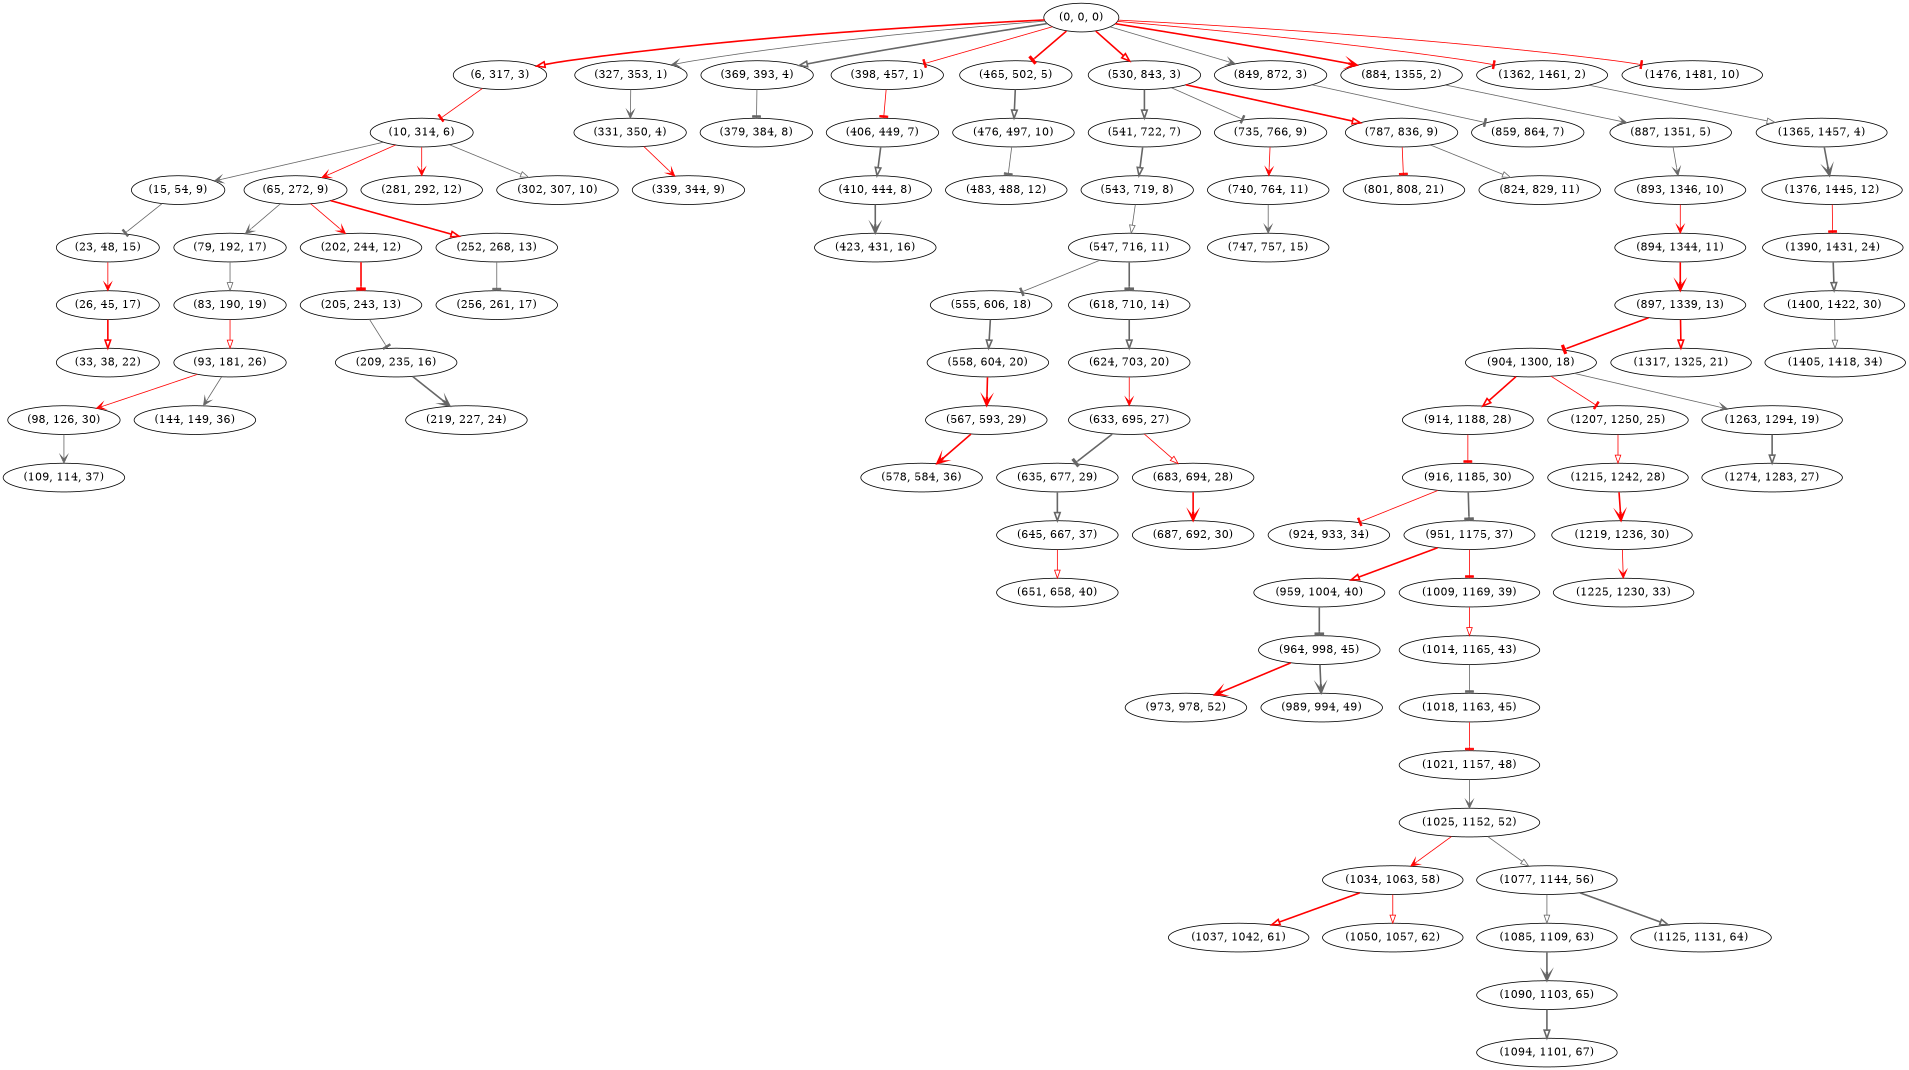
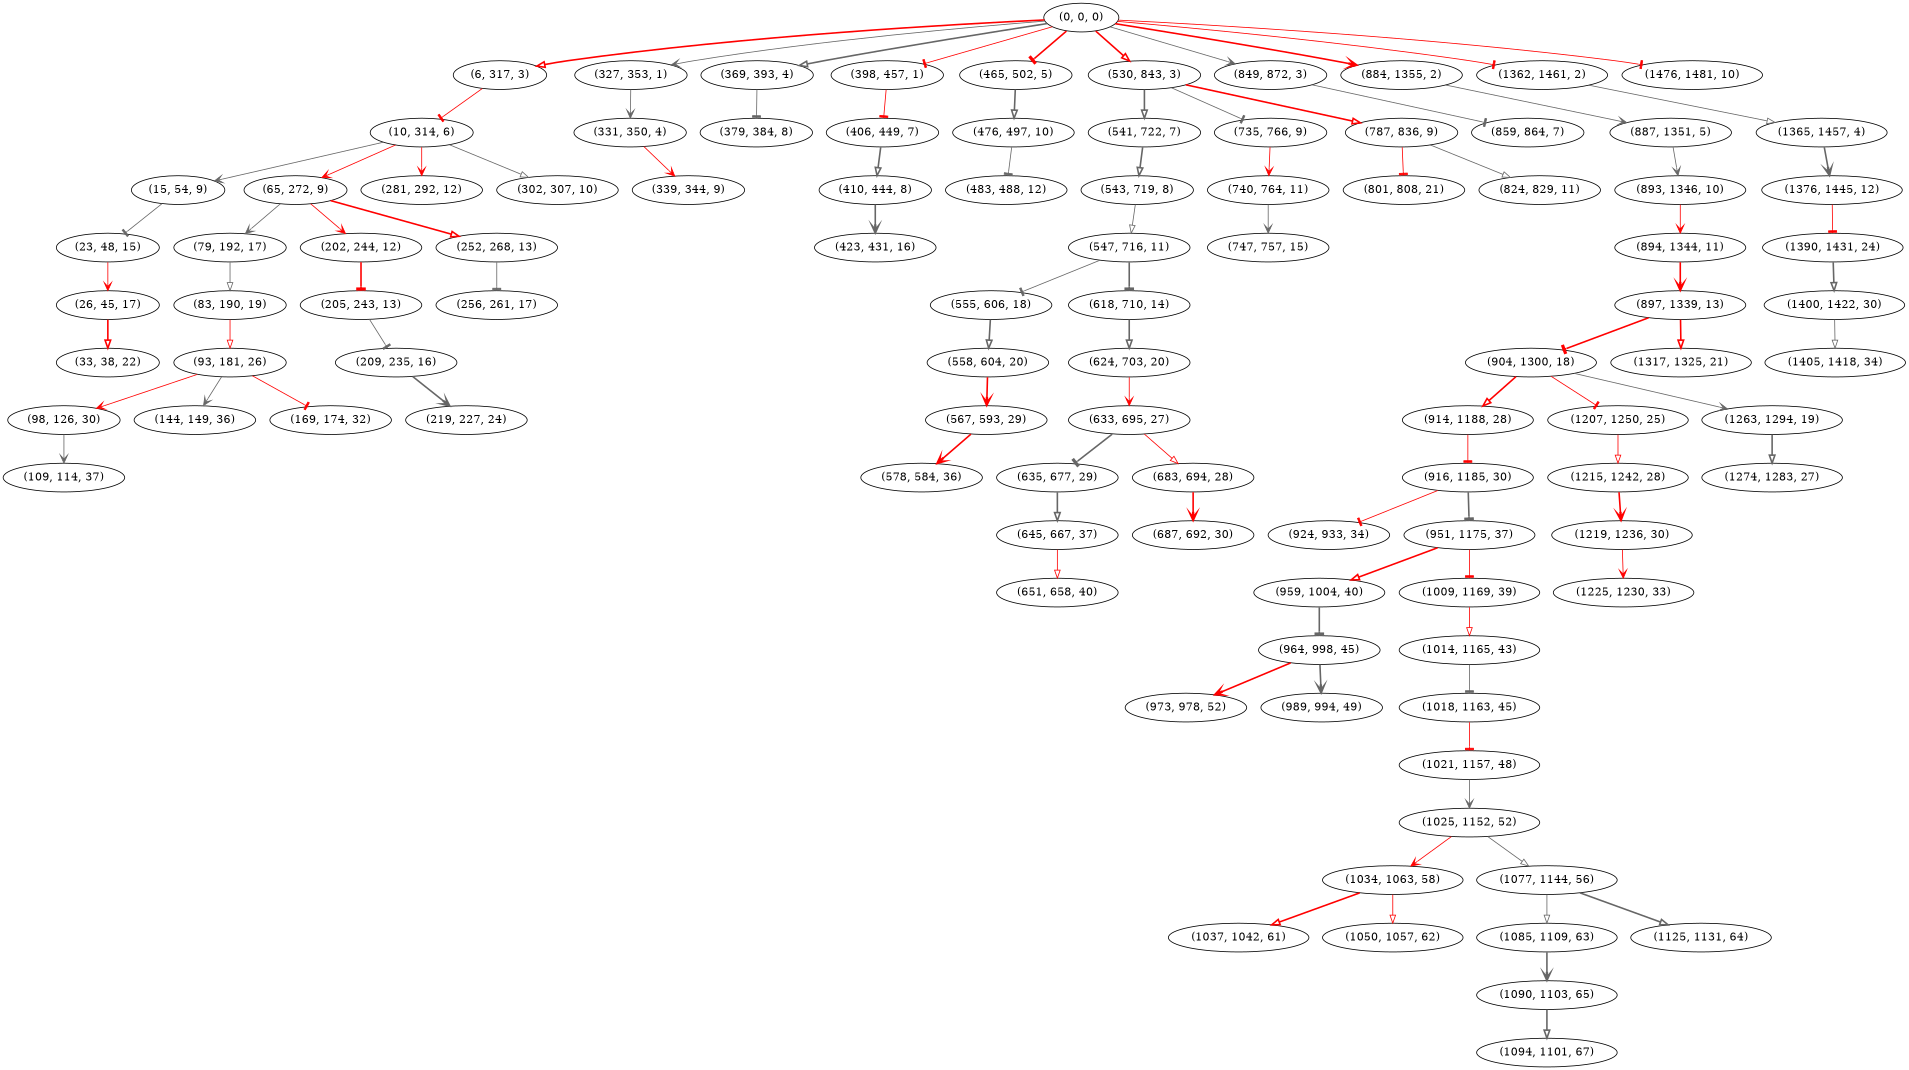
node "(169, 174, 32)": added
